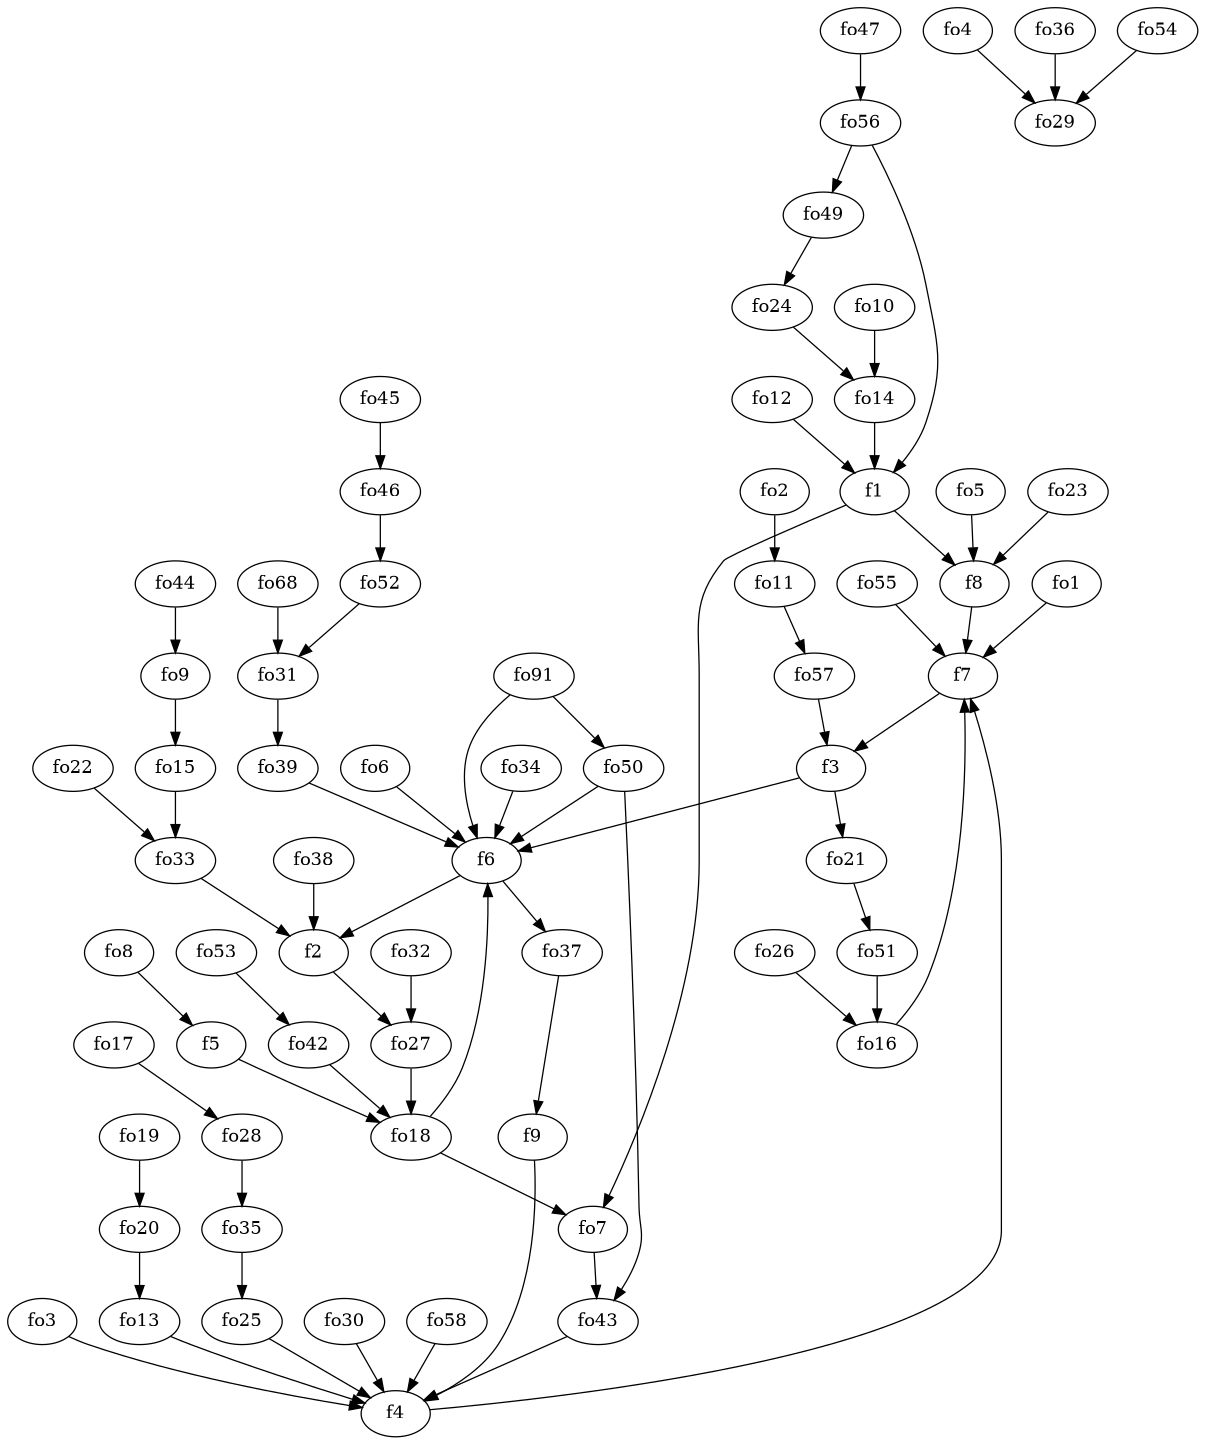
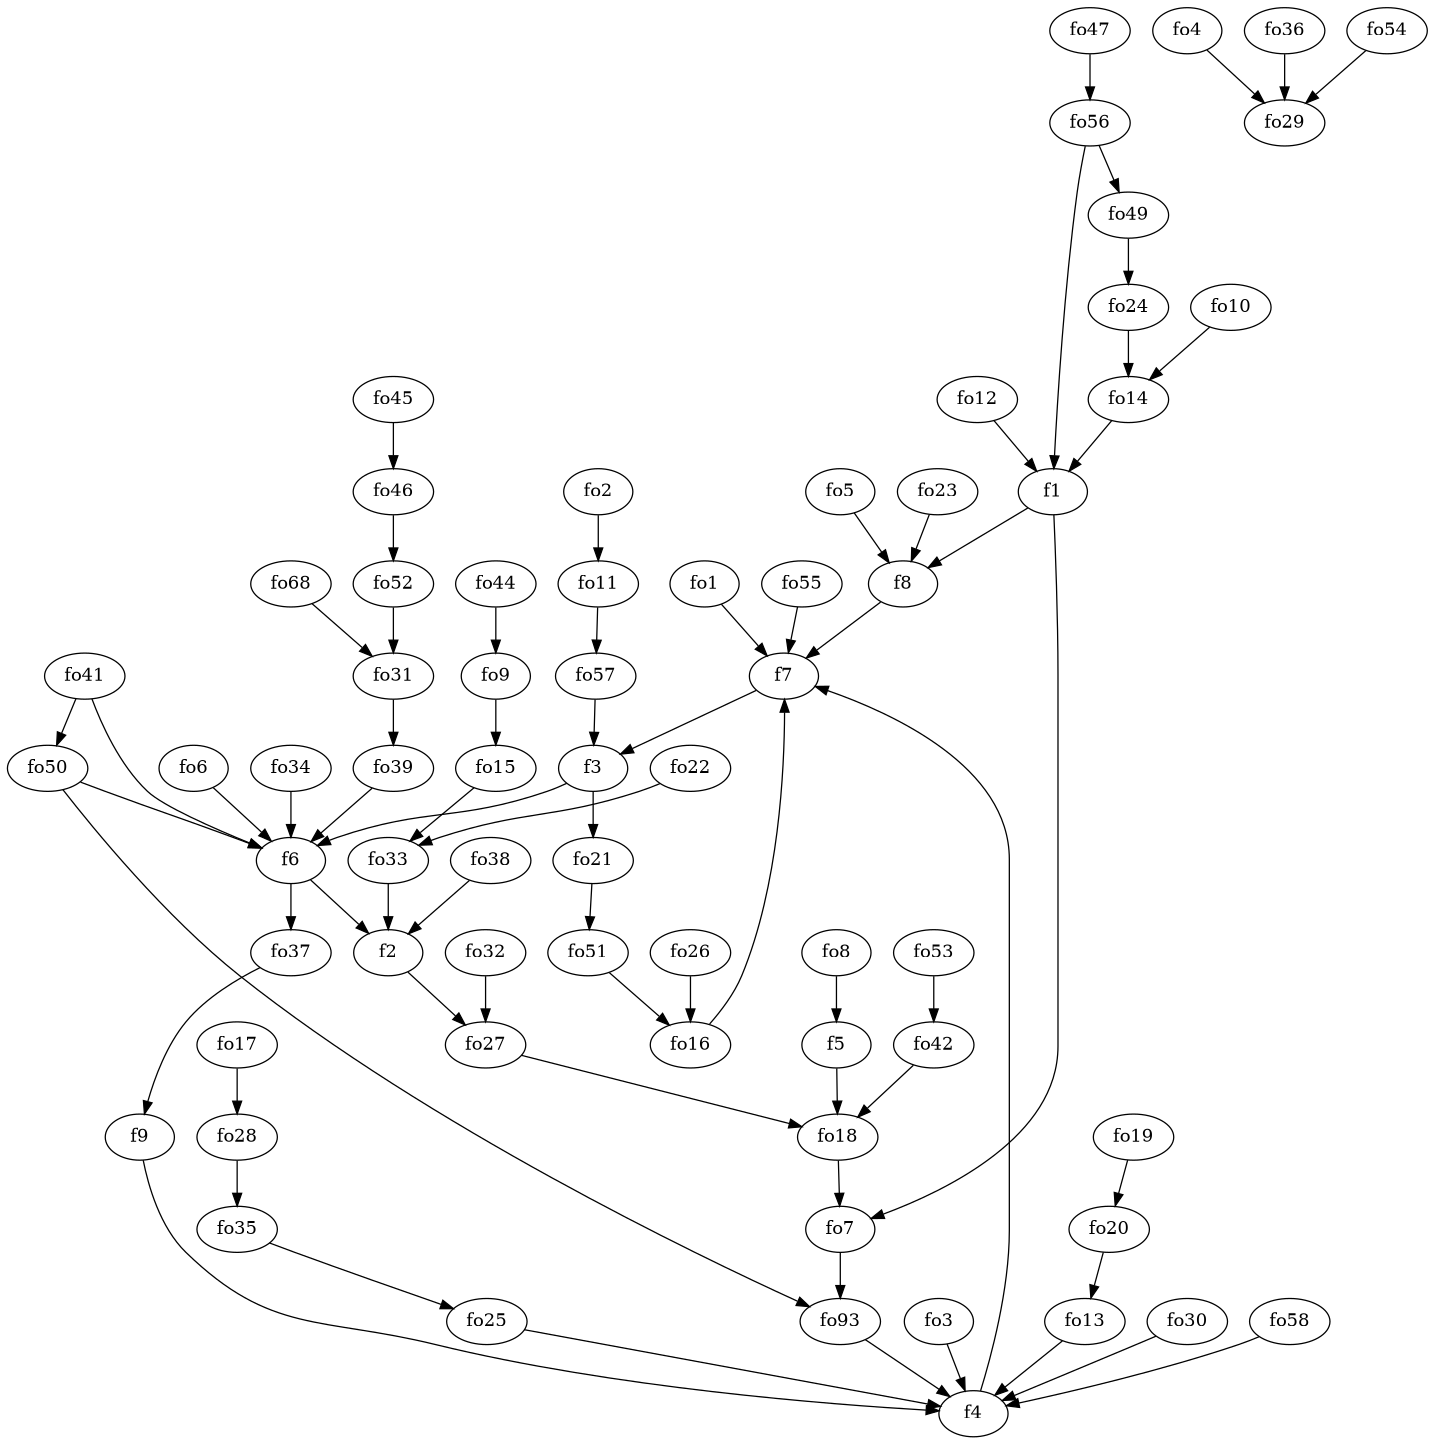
node "fo91": label "fo91" -> "fo41"
edge "fo18" -> "f6": removed
node "fo43": label "fo43" -> "fo93"
